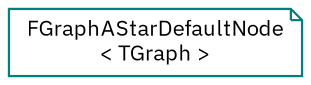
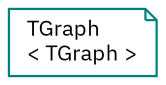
node "FGraphAStarDefaultNode < TGraph >": label "FGraphAStarDefaultNode < TGraph >" -> "TGraph < TGraph >"
